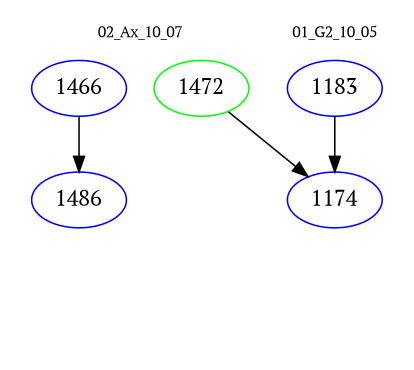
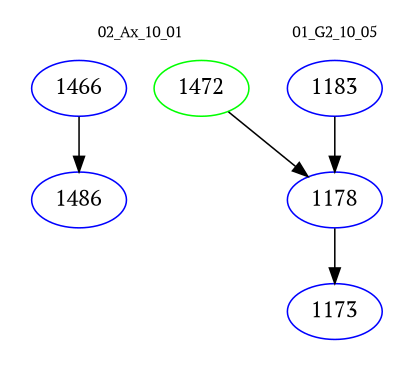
cluster "02_Ax_10_07": label "02_Ax_10_07" -> "02_Ax_10_01"
node "1174": label "1174" -> "1178"
node "1173": added
